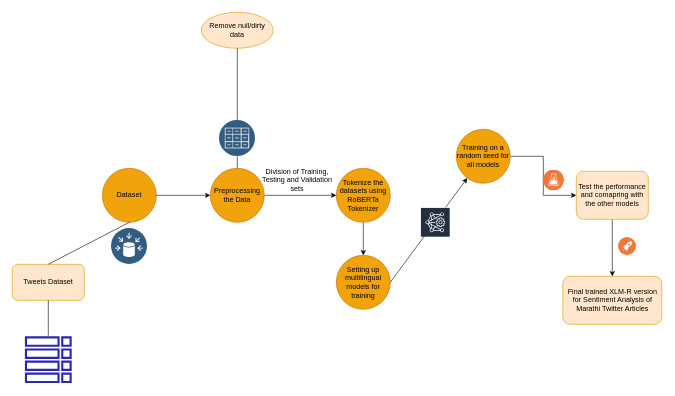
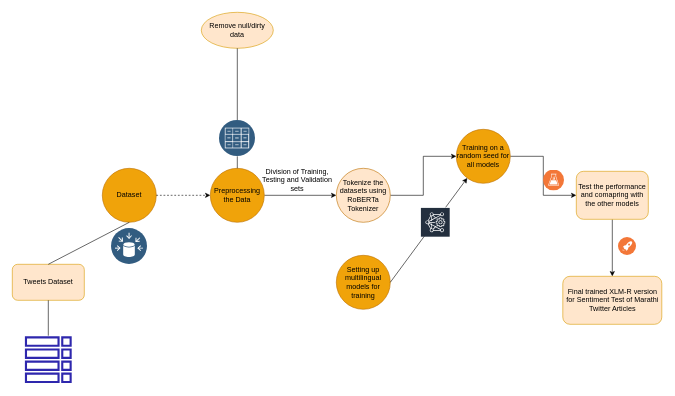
edge "Dataset" -> "Preprocessing the Data": style solid -> dashed
node "Tokenize the datasets using RoBERTa Tokenizer": fillcolor #f0a30a -> #ffe6cc
edge "Tokenize the datasets using RoBERTa Tokenizer" -> "Setting up multilingual models for training": now "Tokenize the datasets using RoBERTa Tokenizer" -> "Training on a random seed for all models"
node "Final trained XLM-R version for Sentiment Analysis of Marathi Twitter Articles": label "Final trained XLM-R version for Sentiment Analysis of Marathi Twitter Articles" -> "Final trained XLM-R version for Sentiment Test of Marathi Twitter Articles"
